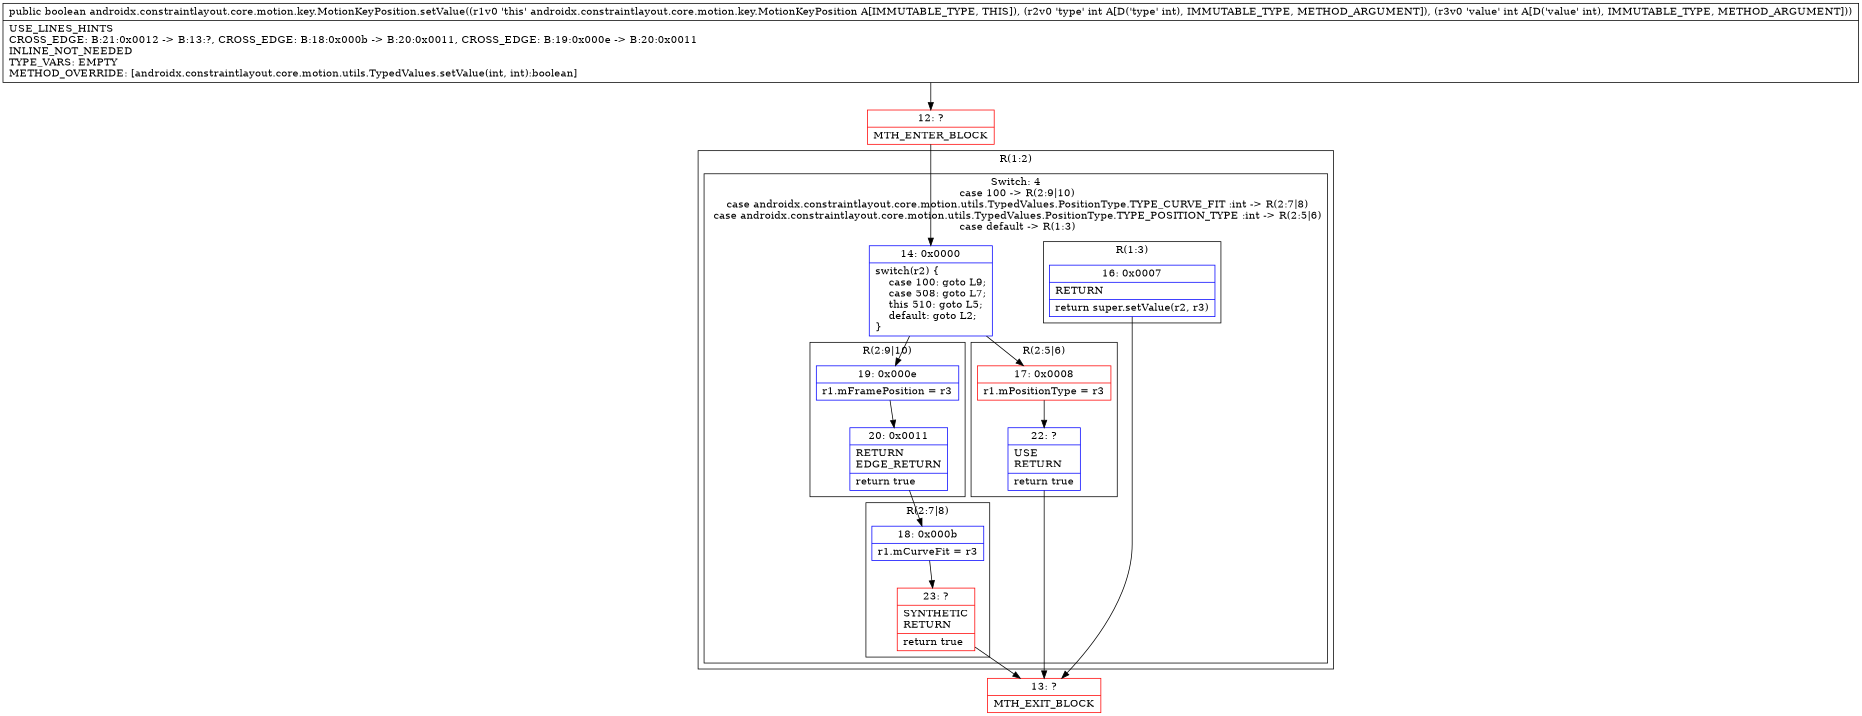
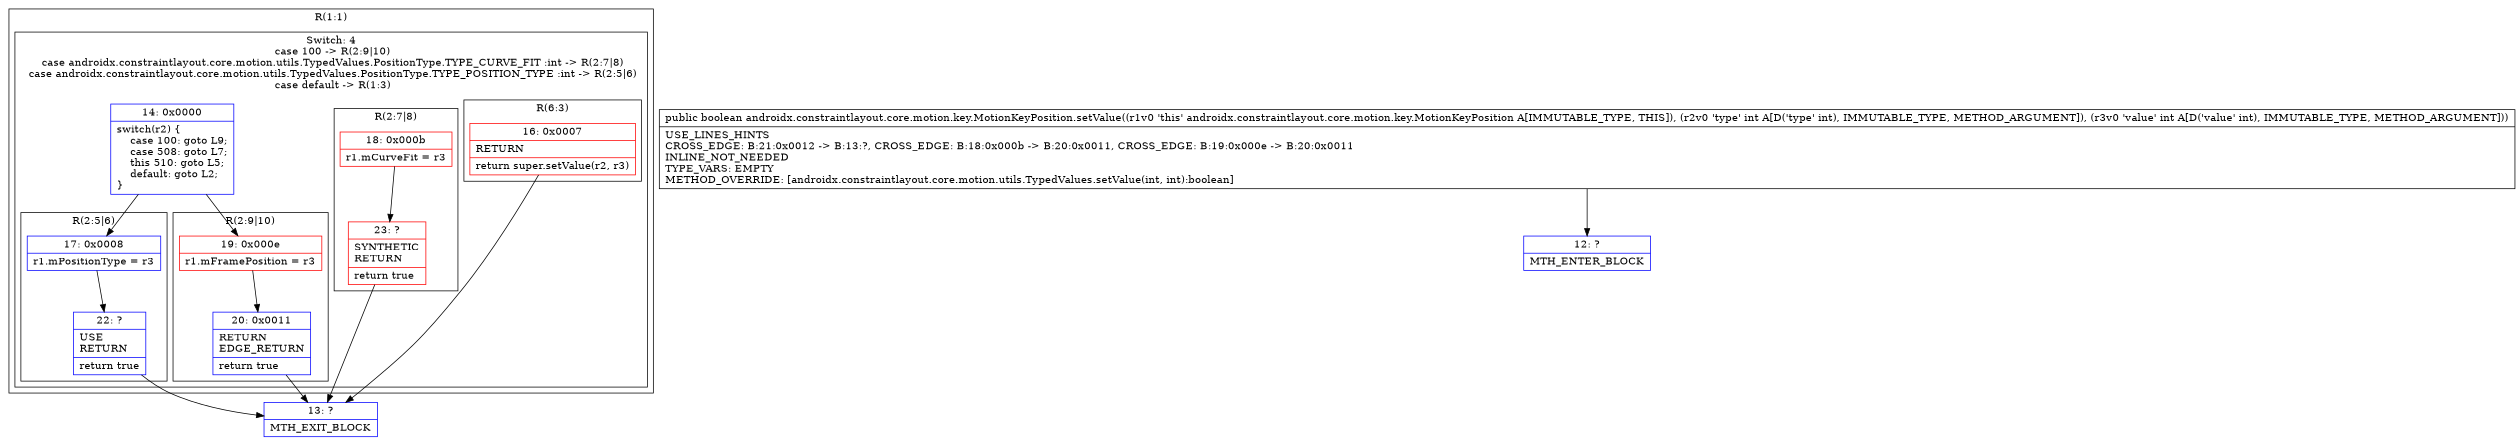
node "12: ?": color red -> blue
cluster "R(1:2)": label "R(1:2)" -> "R(1:1)"
edge "12: ?" -> "14: 0x0000": removed
cluster "R(1:3)": label "R(1:3)" -> "R(6:3)"
node "16: 0x0007": color blue -> red
node "19: 0x000e": color blue -> red
node "17: 0x0008": color red -> blue
edge "20: 0x0011" -> "18: 0x000b": now "20: 0x0011" -> "13: ?"
node "18: 0x000b": color blue -> red
node "13: ?": color red -> blue
